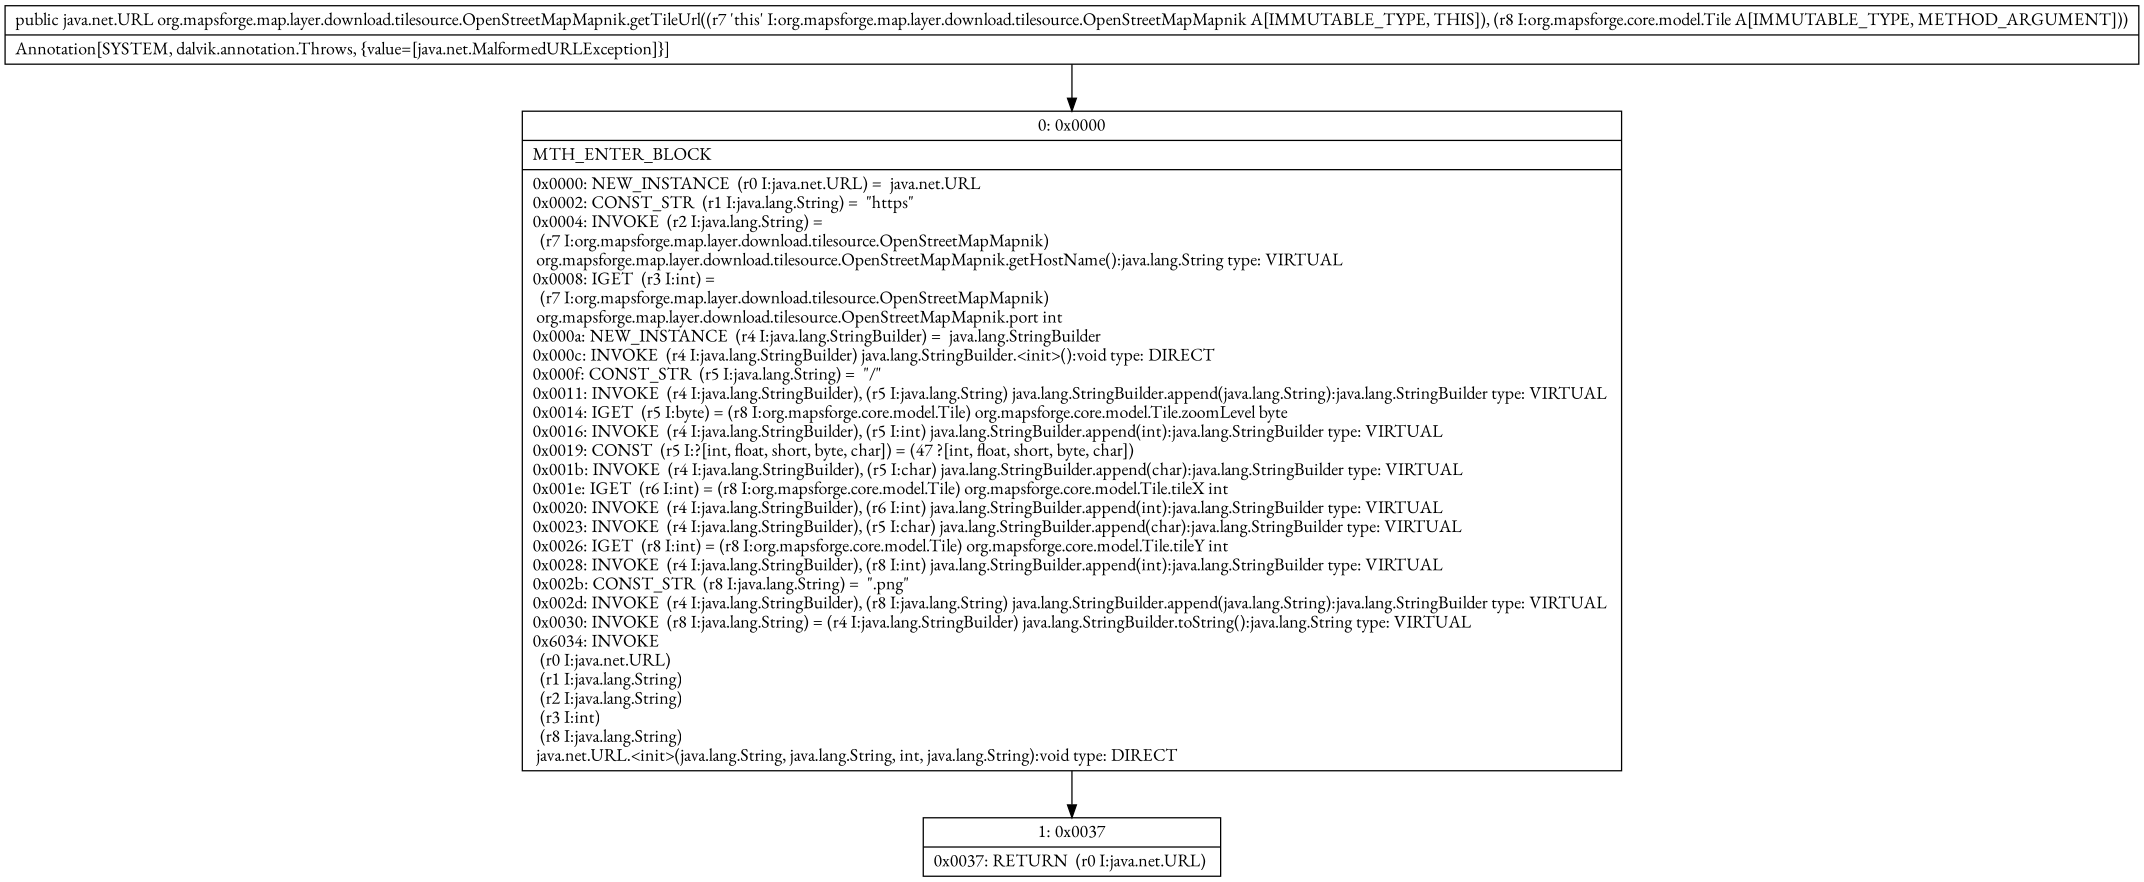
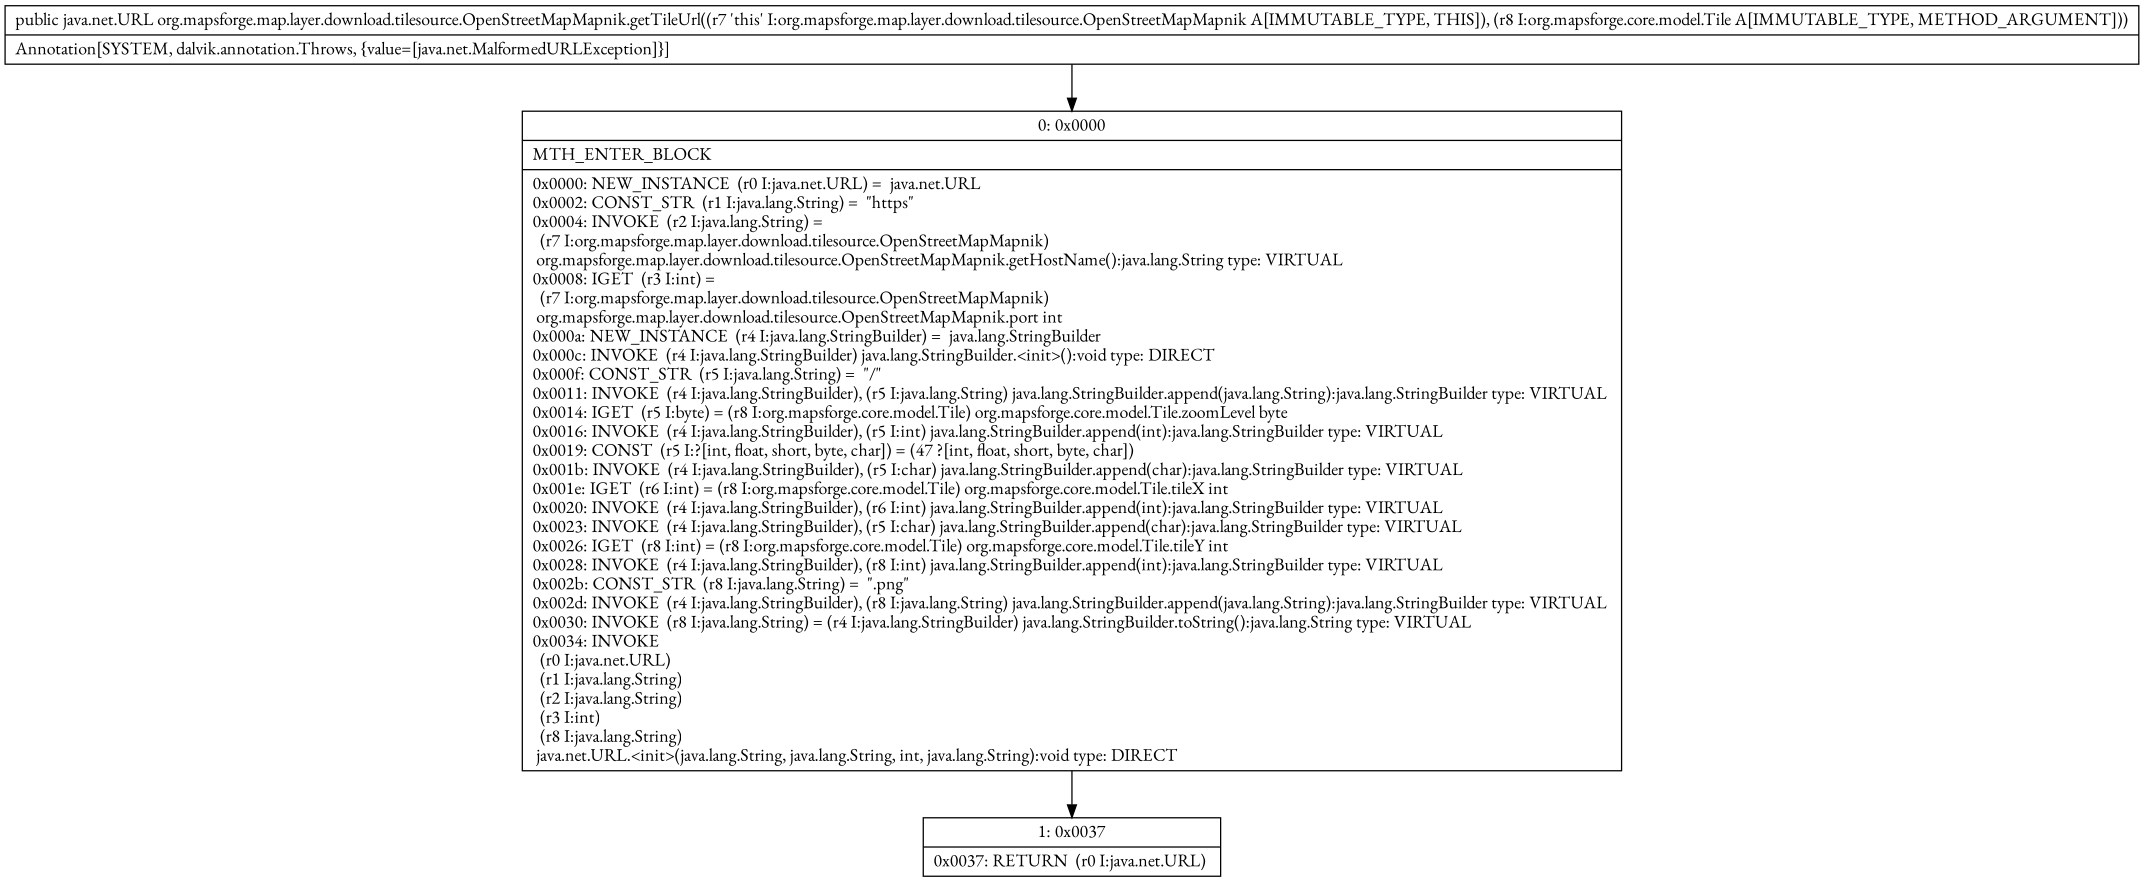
node "0: 0x0000": text "0x6034: INVOKE" -> "0x0034: INVOKE"
